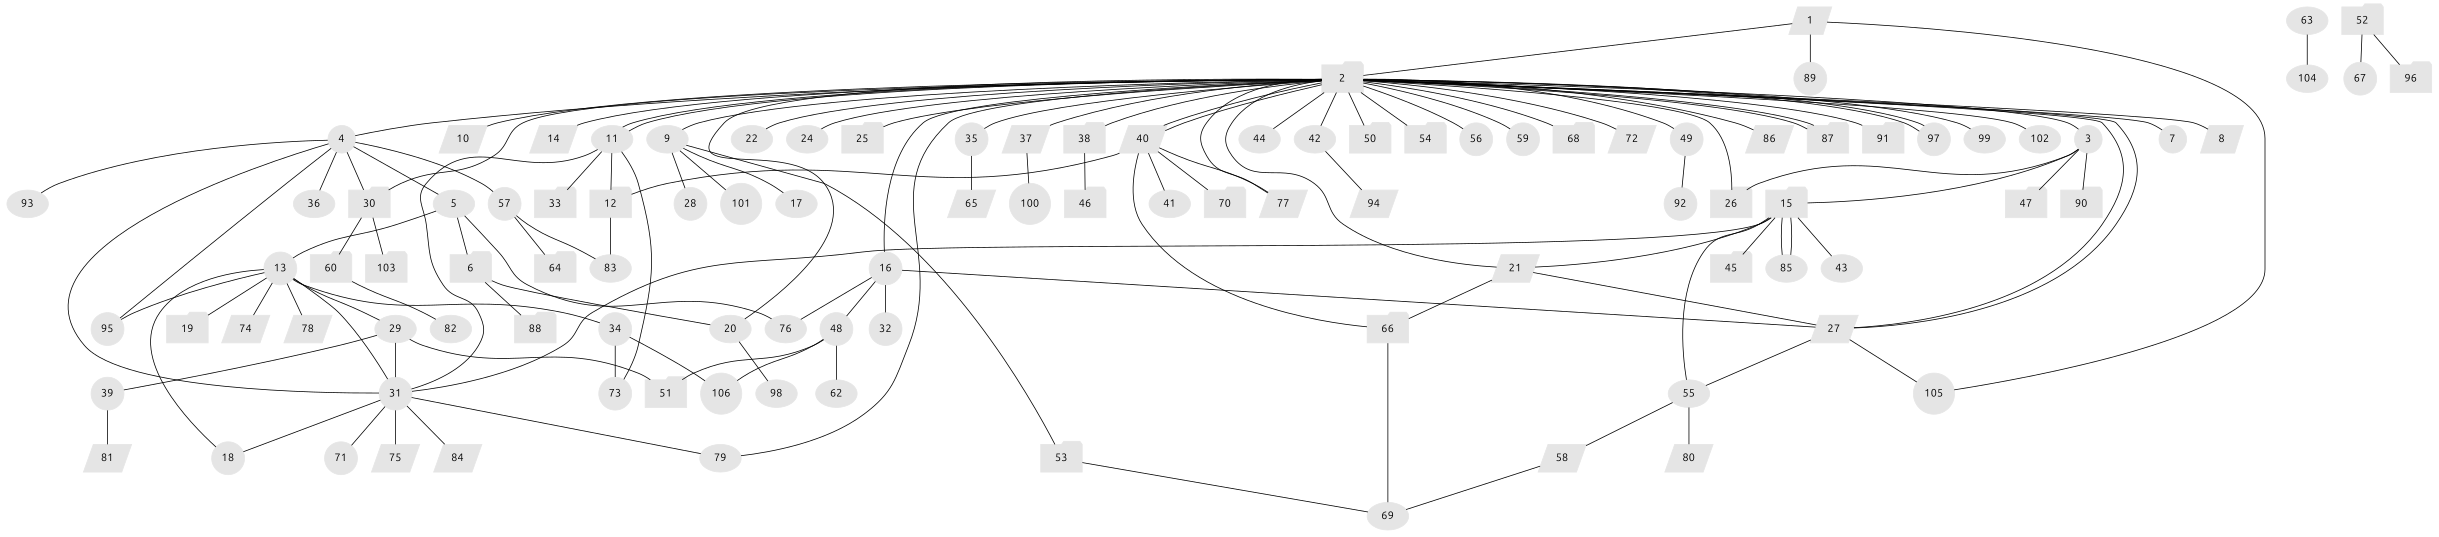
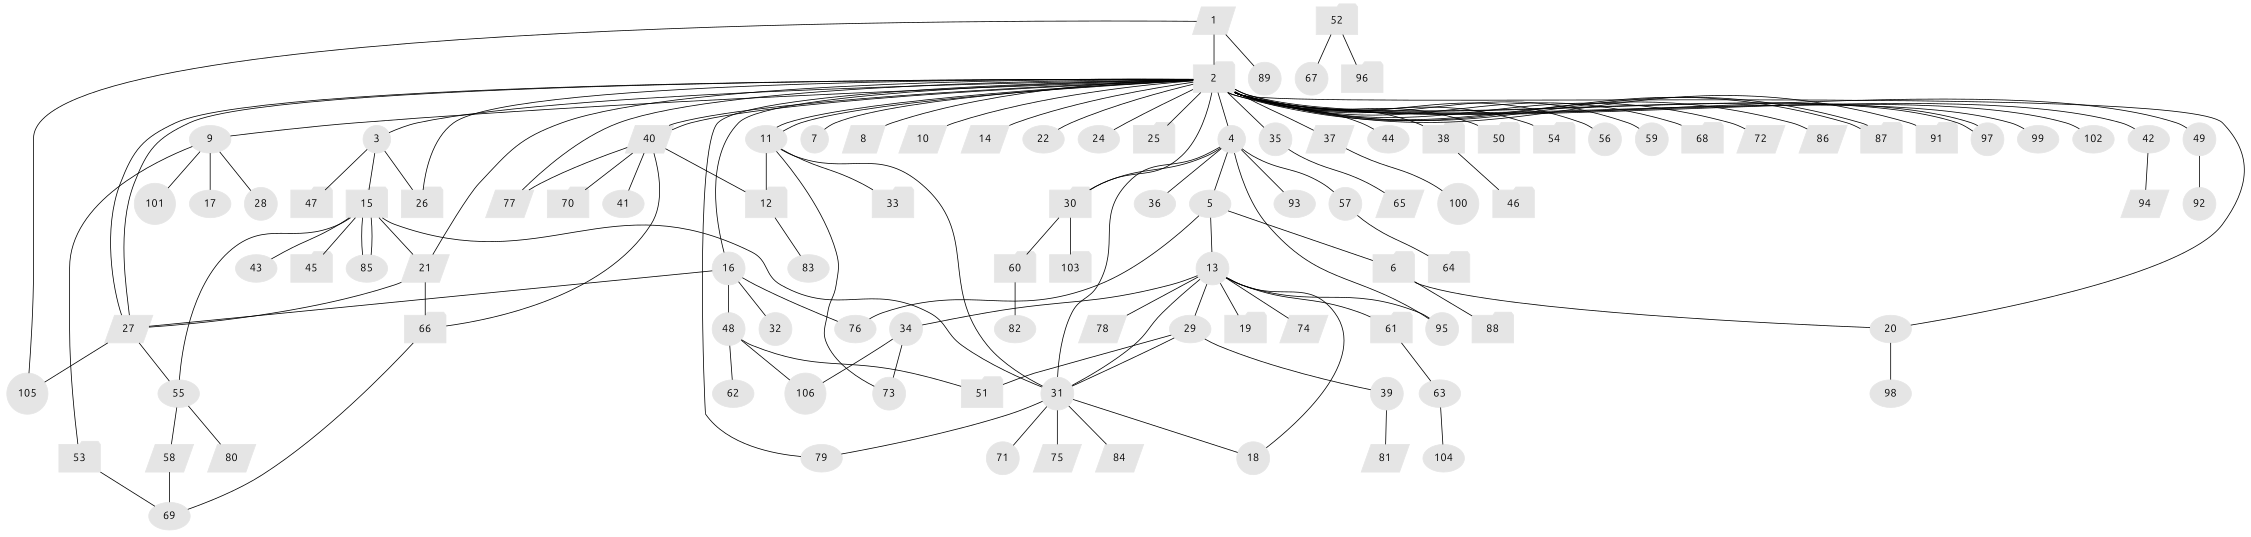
node "90": removed
edge "57" -- "83": removed
node "61": added
